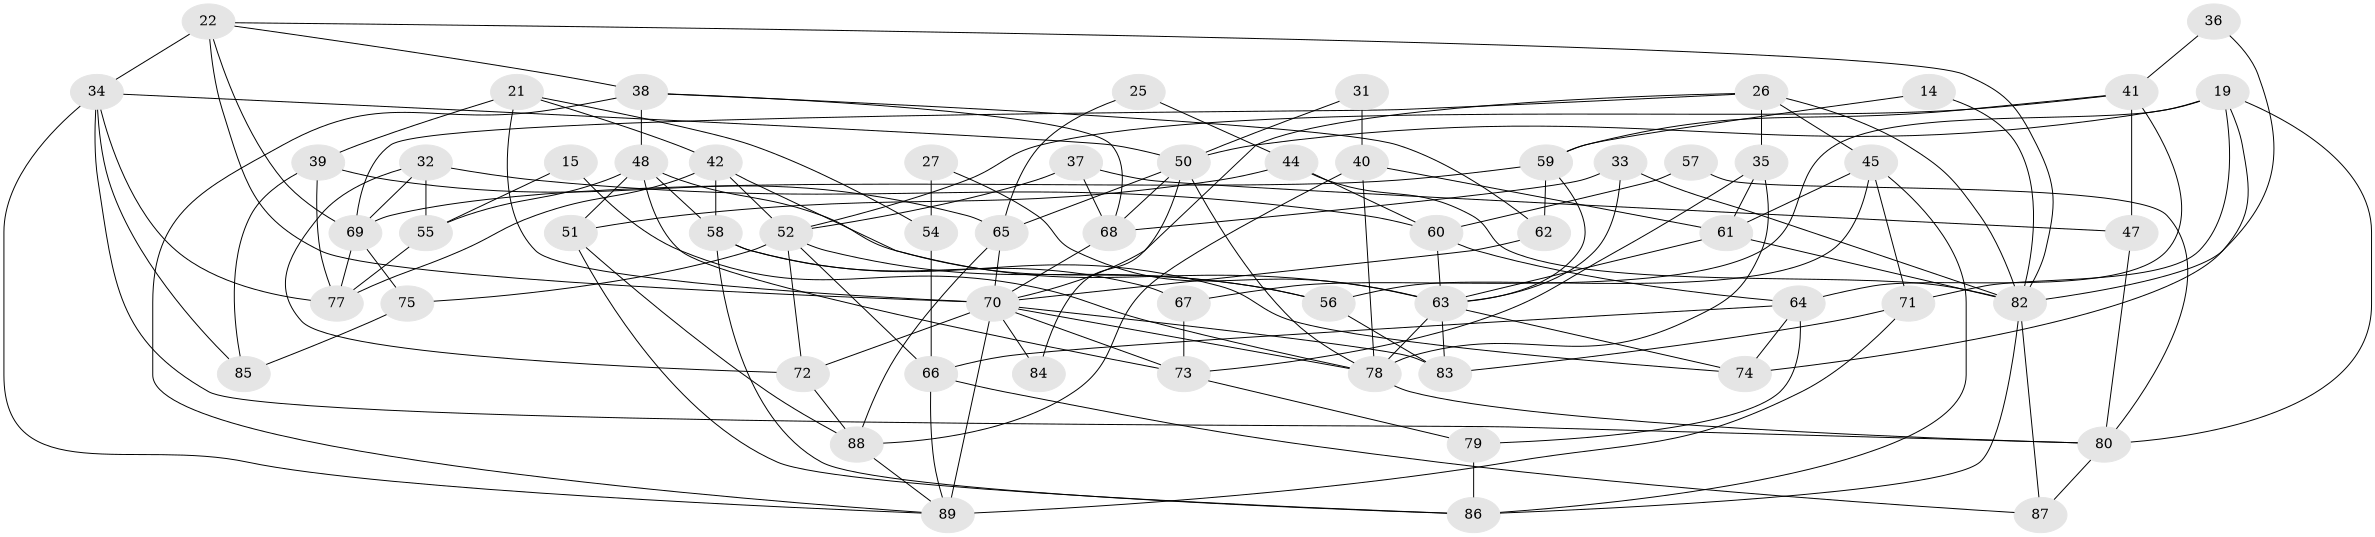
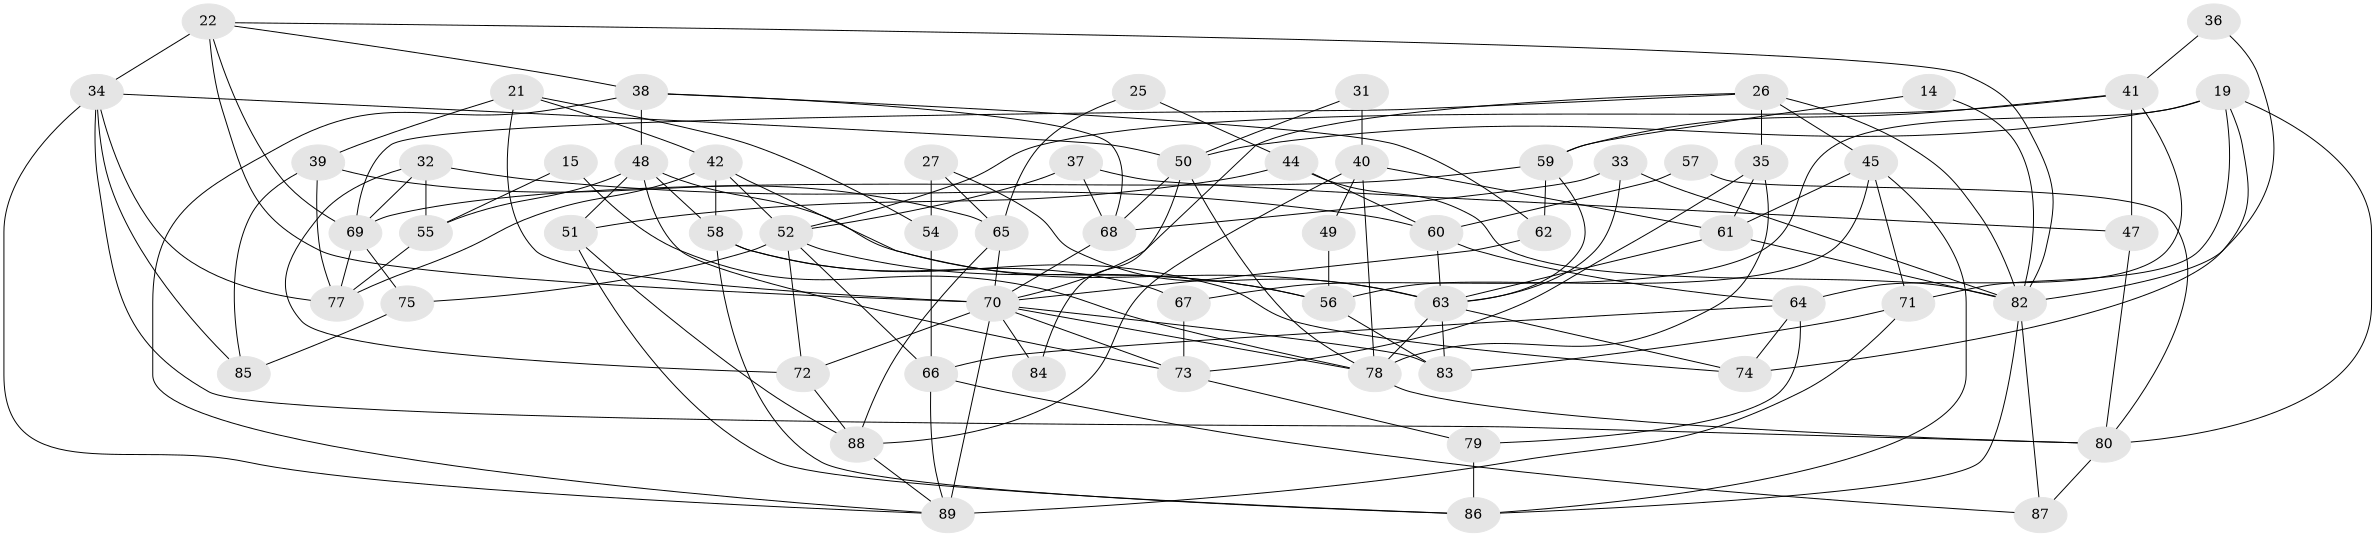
edge "50" -- "65": now "27" -- "65"
node "49": added
